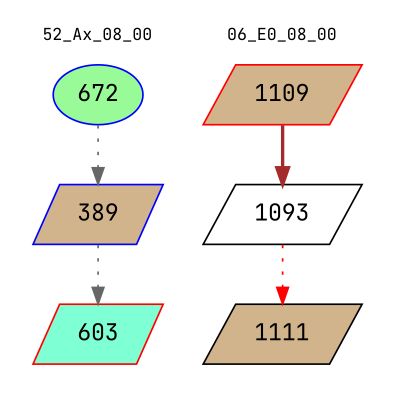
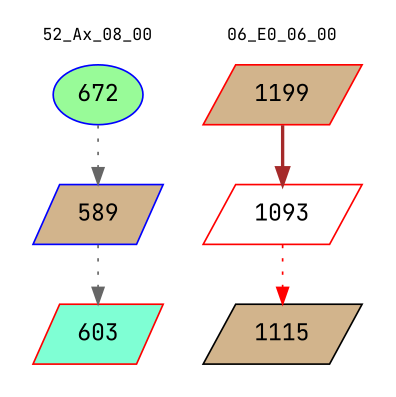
cluster "06_E0_08_00": label "06_E0_08_00" -> "06_E0_06_00"
node "1109": label "1109" -> "1199"
node "389": label "389" -> "589"
node "1093": color black -> red
node "1111": label "1111" -> "1115"
